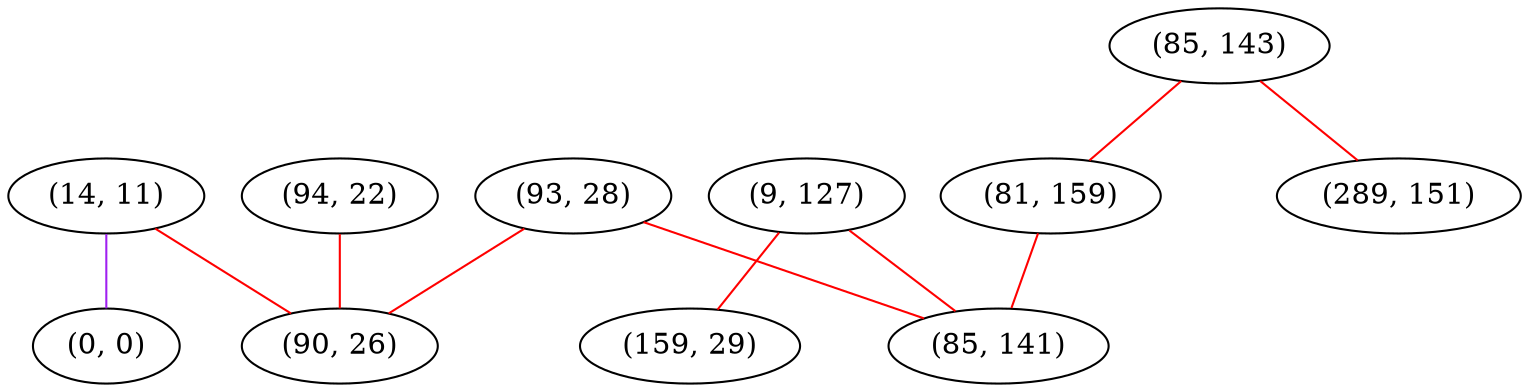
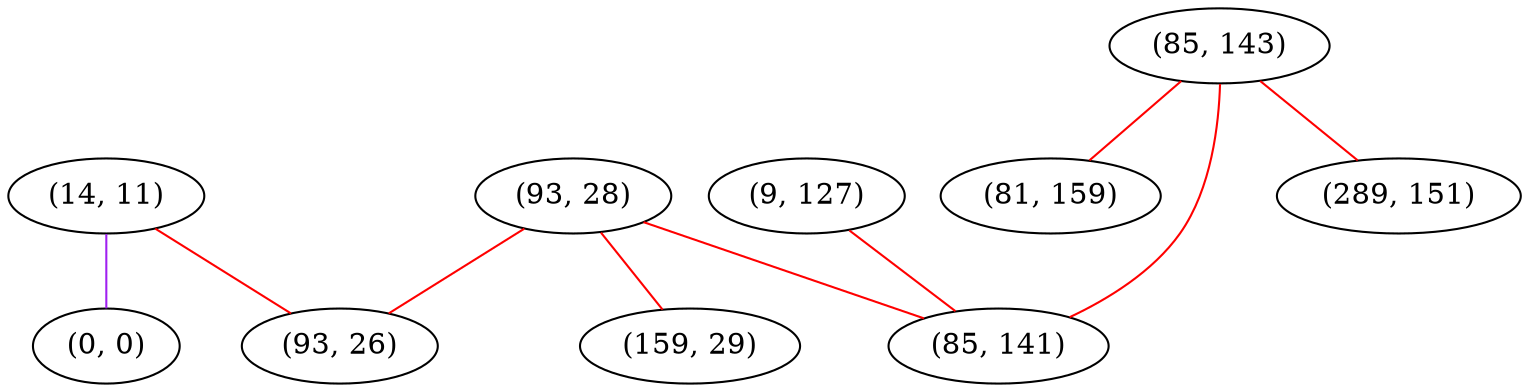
node "(94, 22)": removed
edge "(81, 159)" -- "(85, 141)": now "(85, 143)" -- "(85, 141)"
edge "(9, 127)" -- "(159, 29)": now "(93, 28)" -- "(159, 29)"
node "(90, 26)": label "(90, 26)" -> "(93, 26)"
